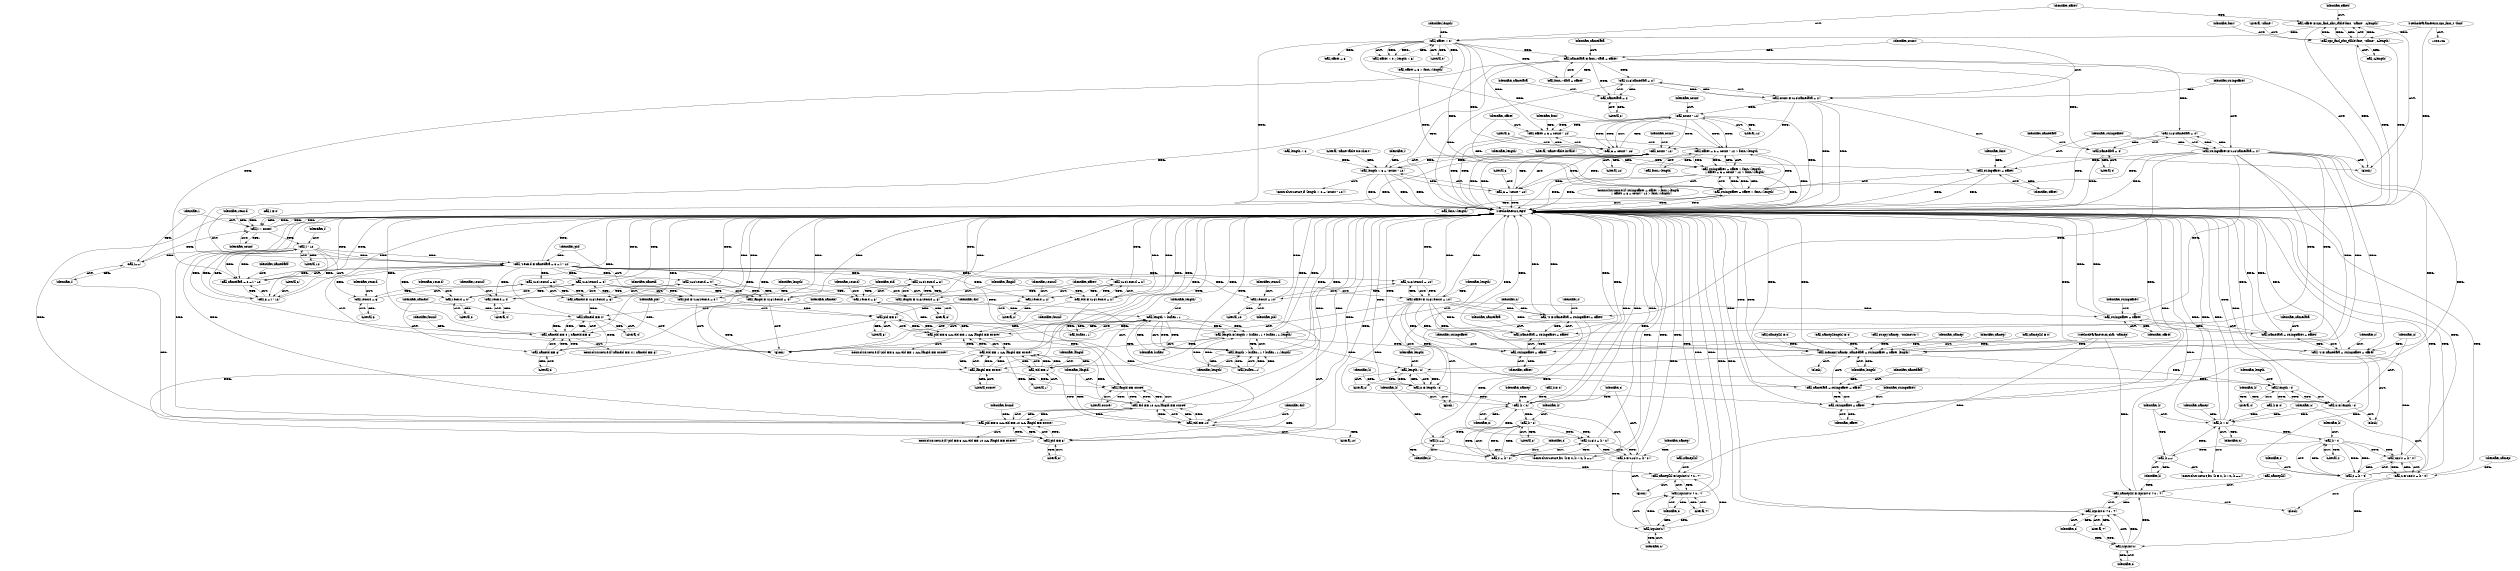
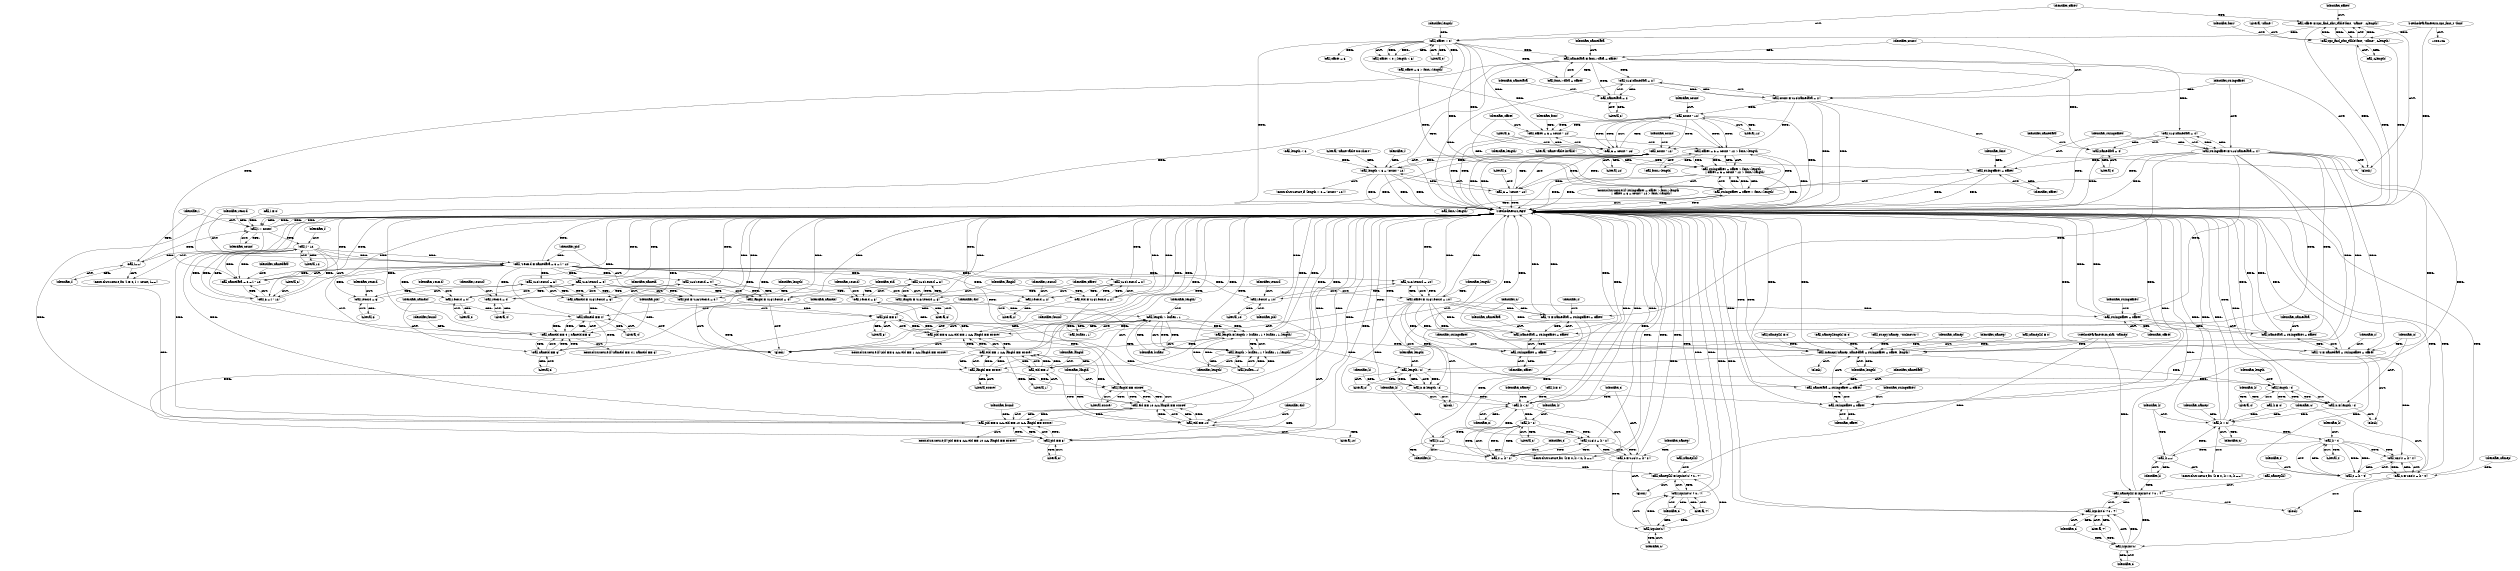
edge "(Call,u32(s + k * 4))" -> "(MethodReturn,RET)": removed, label "DDG:"
node "(ControlStructure,for (i = 0; i < count; i++))": added
edge "(Call,nameid == 4 || nameid == 6)" -> "(Call,nameid == 6)": added, label "CFG:"
edge "(Call,s + k * 2)" -> "(Call,u16(s + k * 2))": label "AST: " -> "DDG: "
